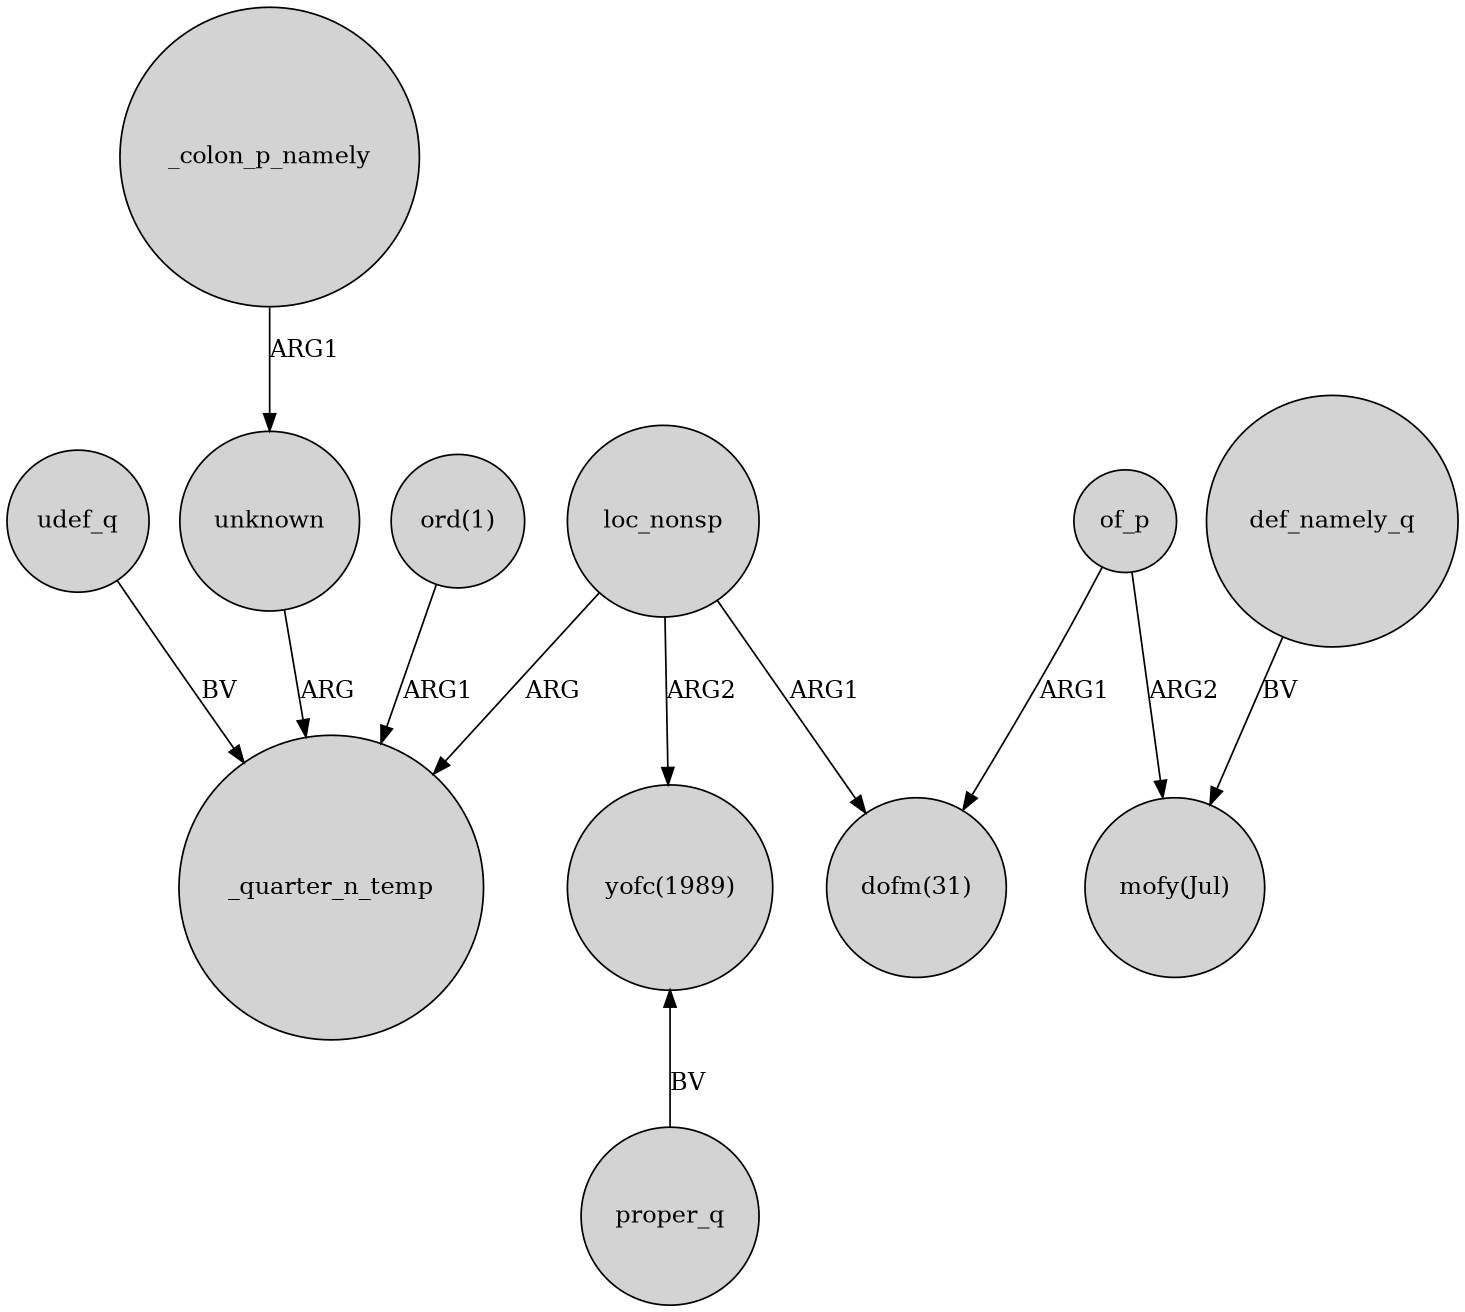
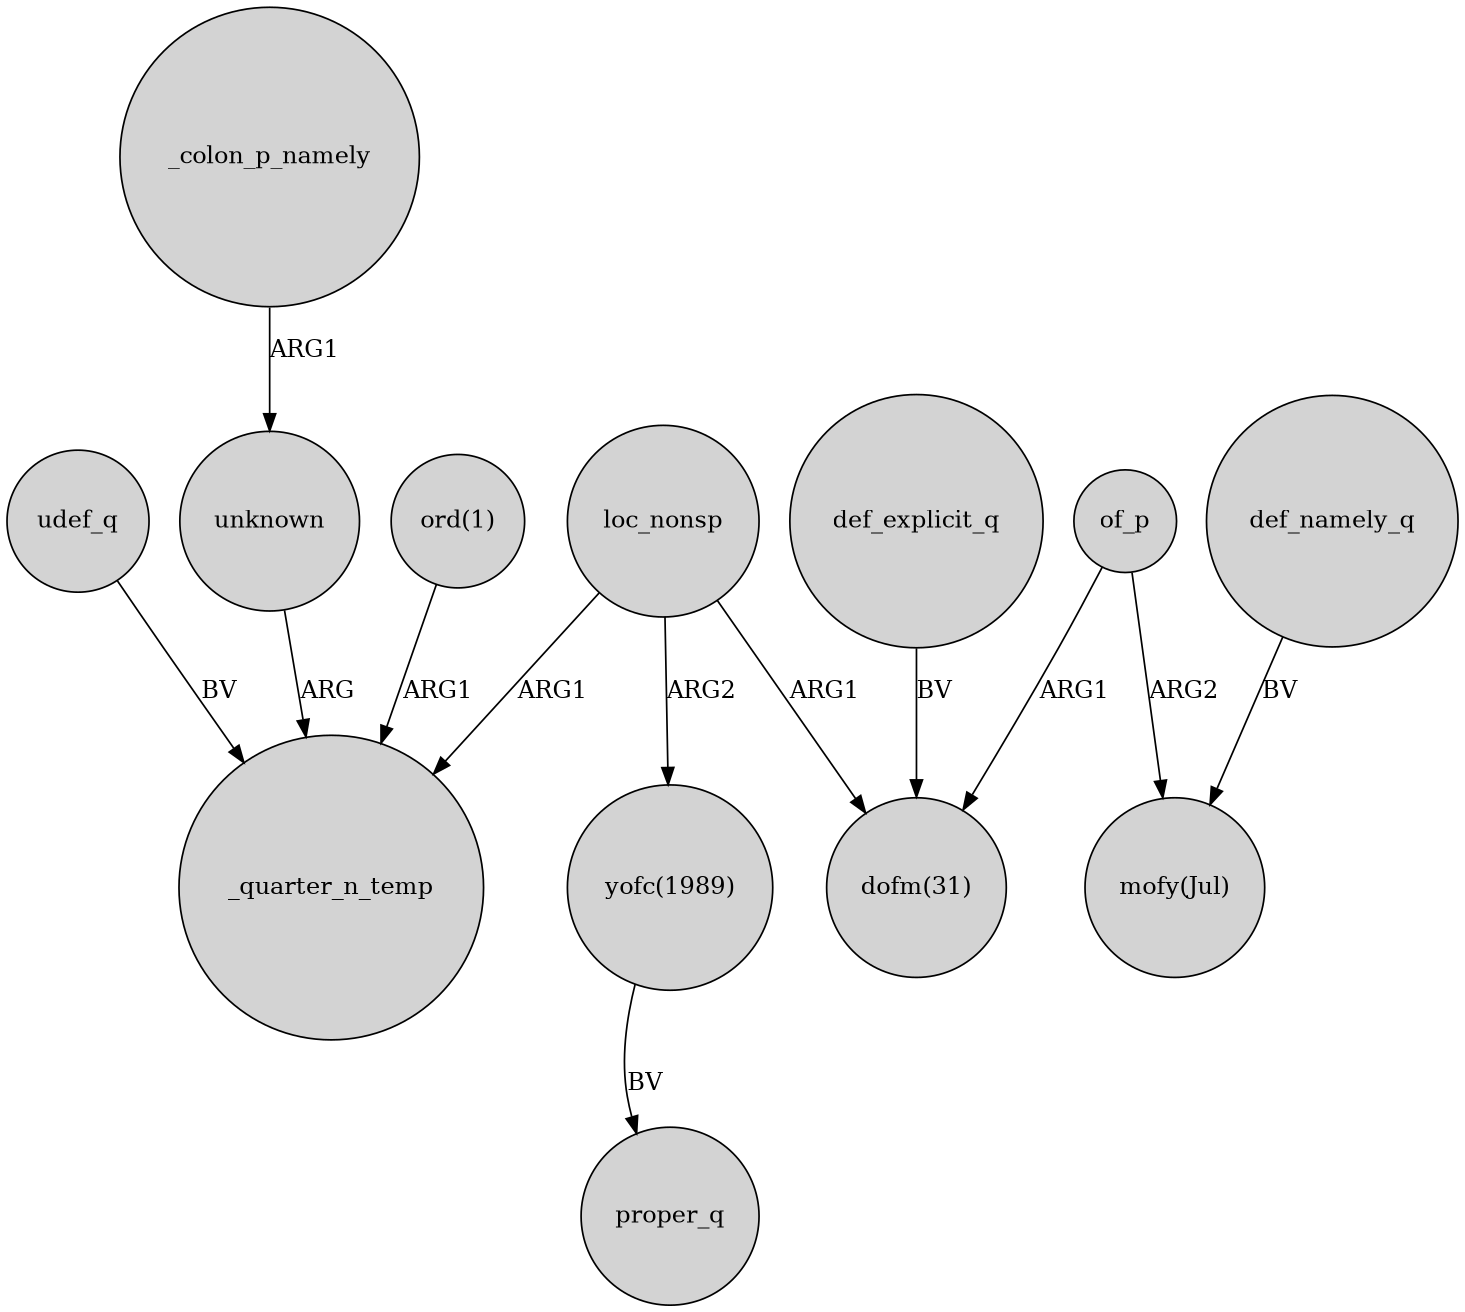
node "def_explicit_q": added
edge "loc_nonsp" -> "_quarter_n_temp": label "ARG" -> "ARG1"
edge "proper_q" -> "yofc(1989)": reversed
